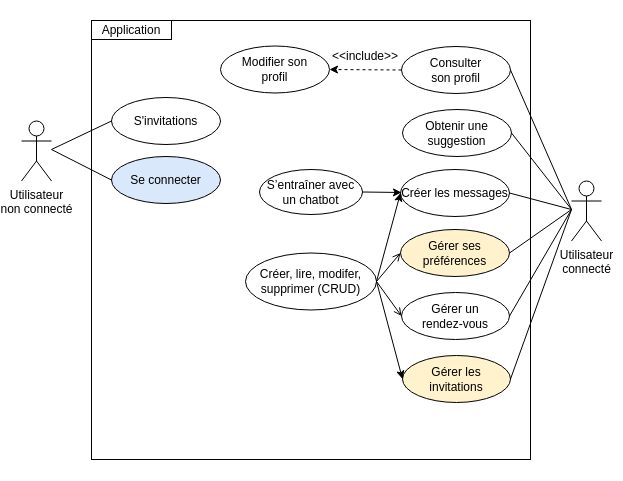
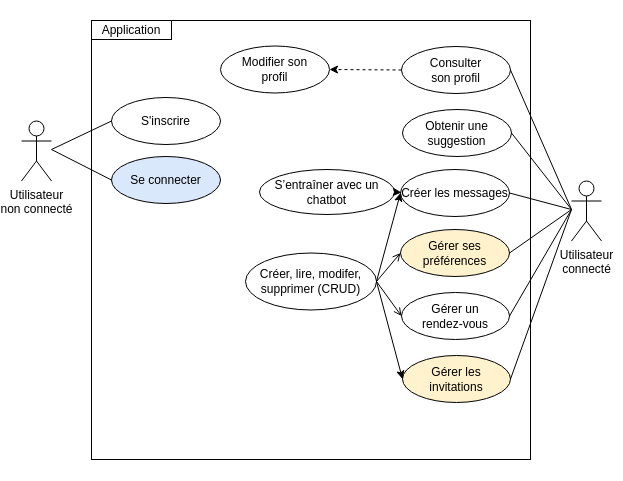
node "<<include>>": removed
node "S'invitations": label "S'invitations" -> "S'inscrire"
node "S’entraîner avec un chatbot": size 103x45 -> 135x45
